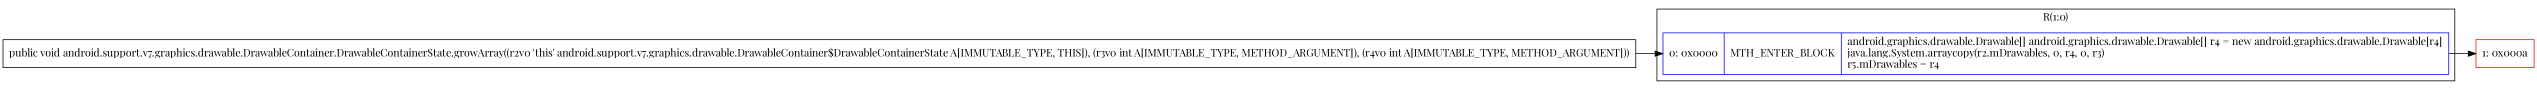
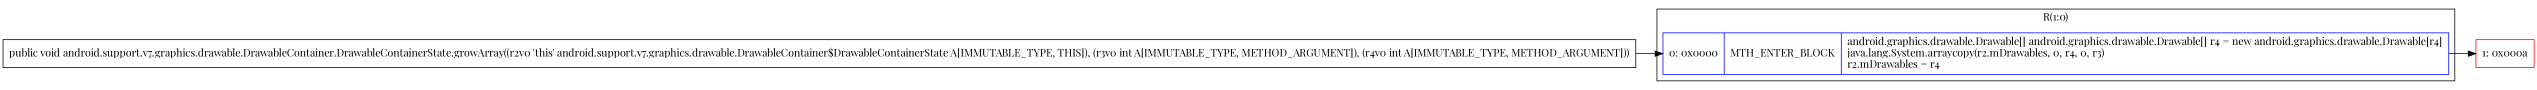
node "0: 0x0000": text "r5.mDrawables = r4" -> "r2.mDrawables = r4"
